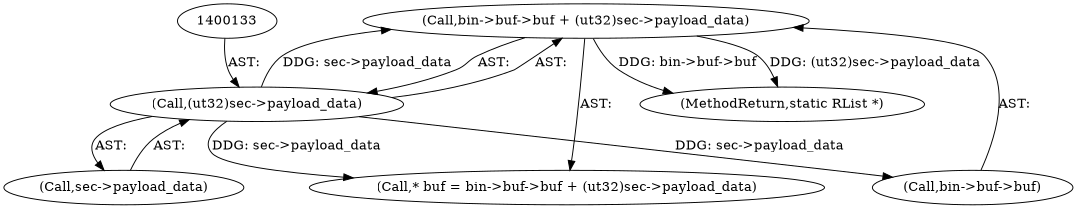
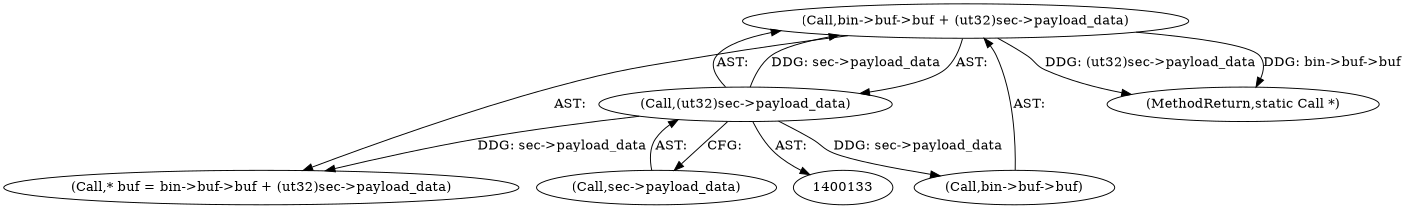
edge "1400133" -> "(Call,(ut32)sec->payload_data)": reversed
node "(MethodReturn,static RList *)": label "(MethodReturn,static RList *)" -> "(MethodReturn,static Call *)"
edge "(Call,(ut32)sec->payload_data)" -> "(Call,sec->payload_data)": label "AST: " -> "CFG: "
